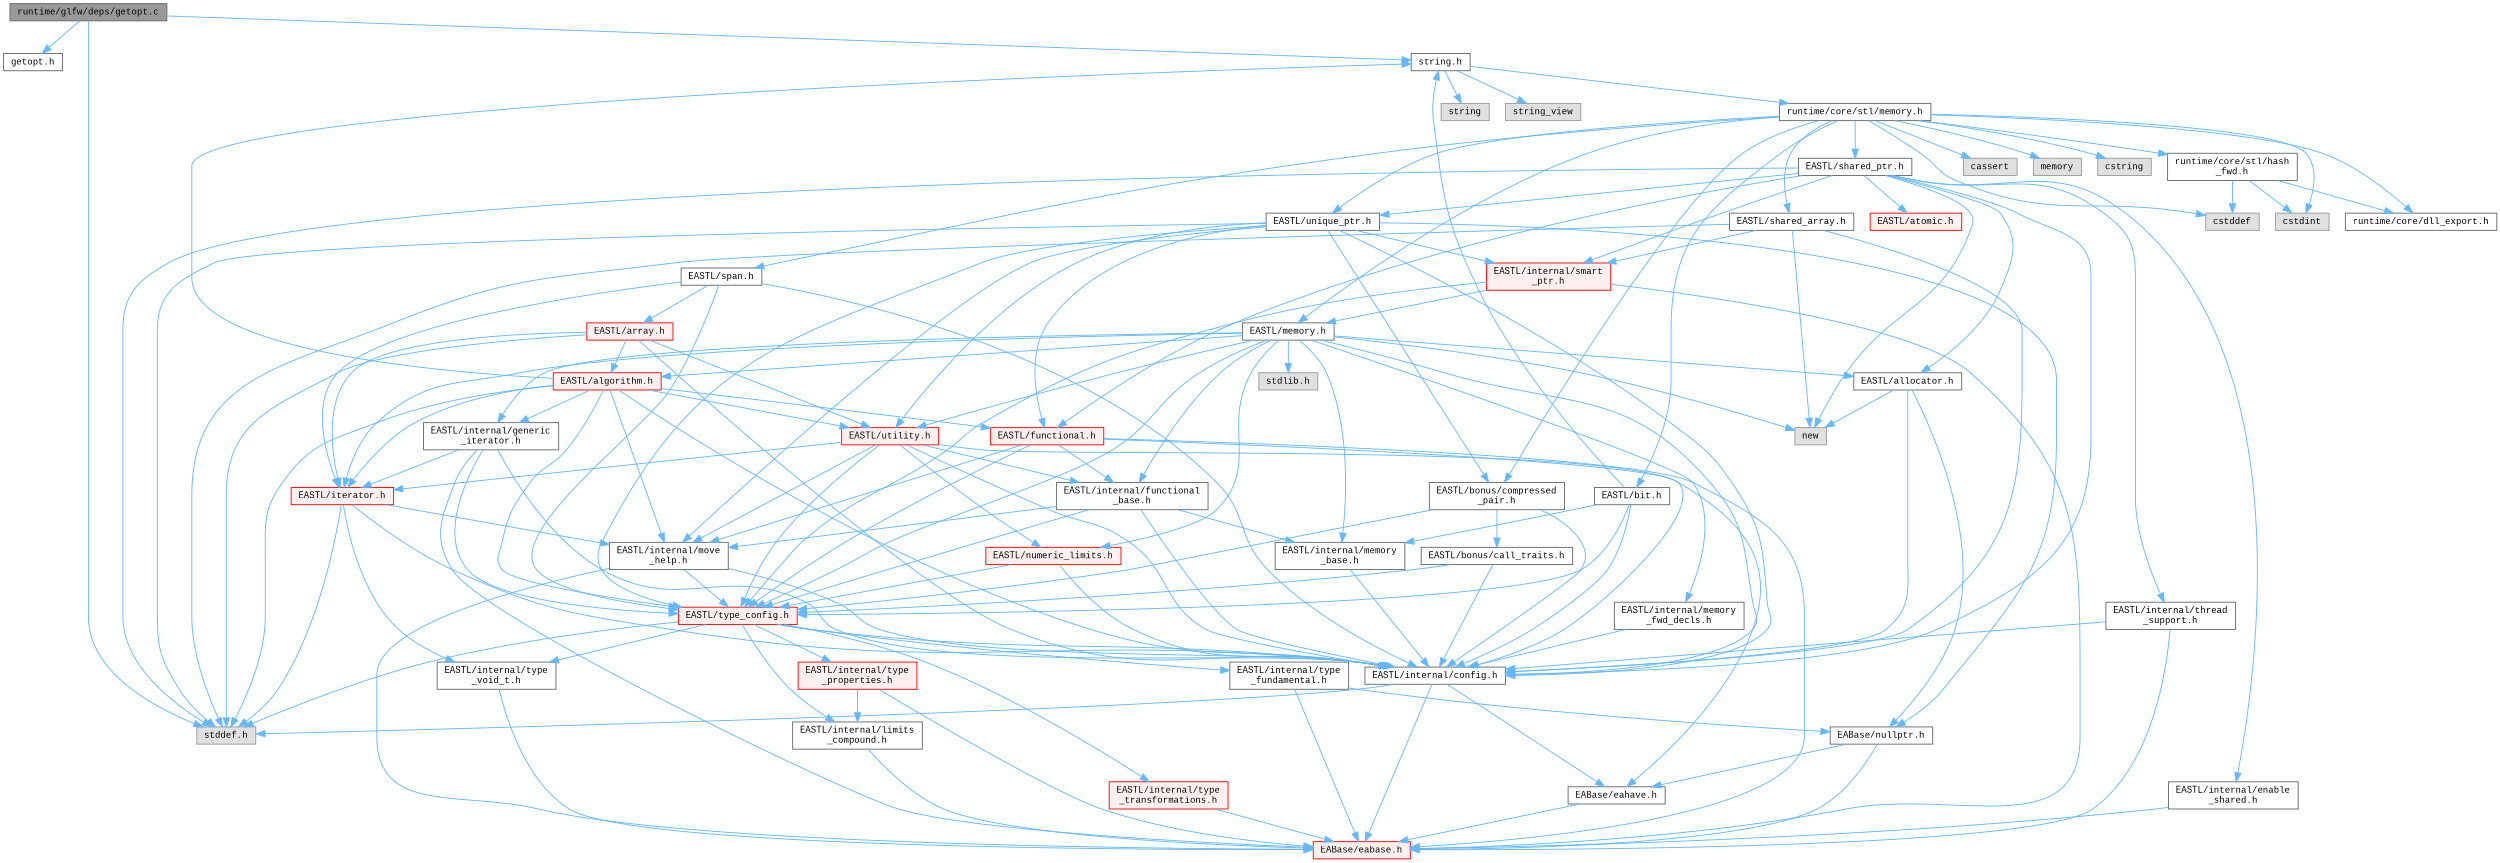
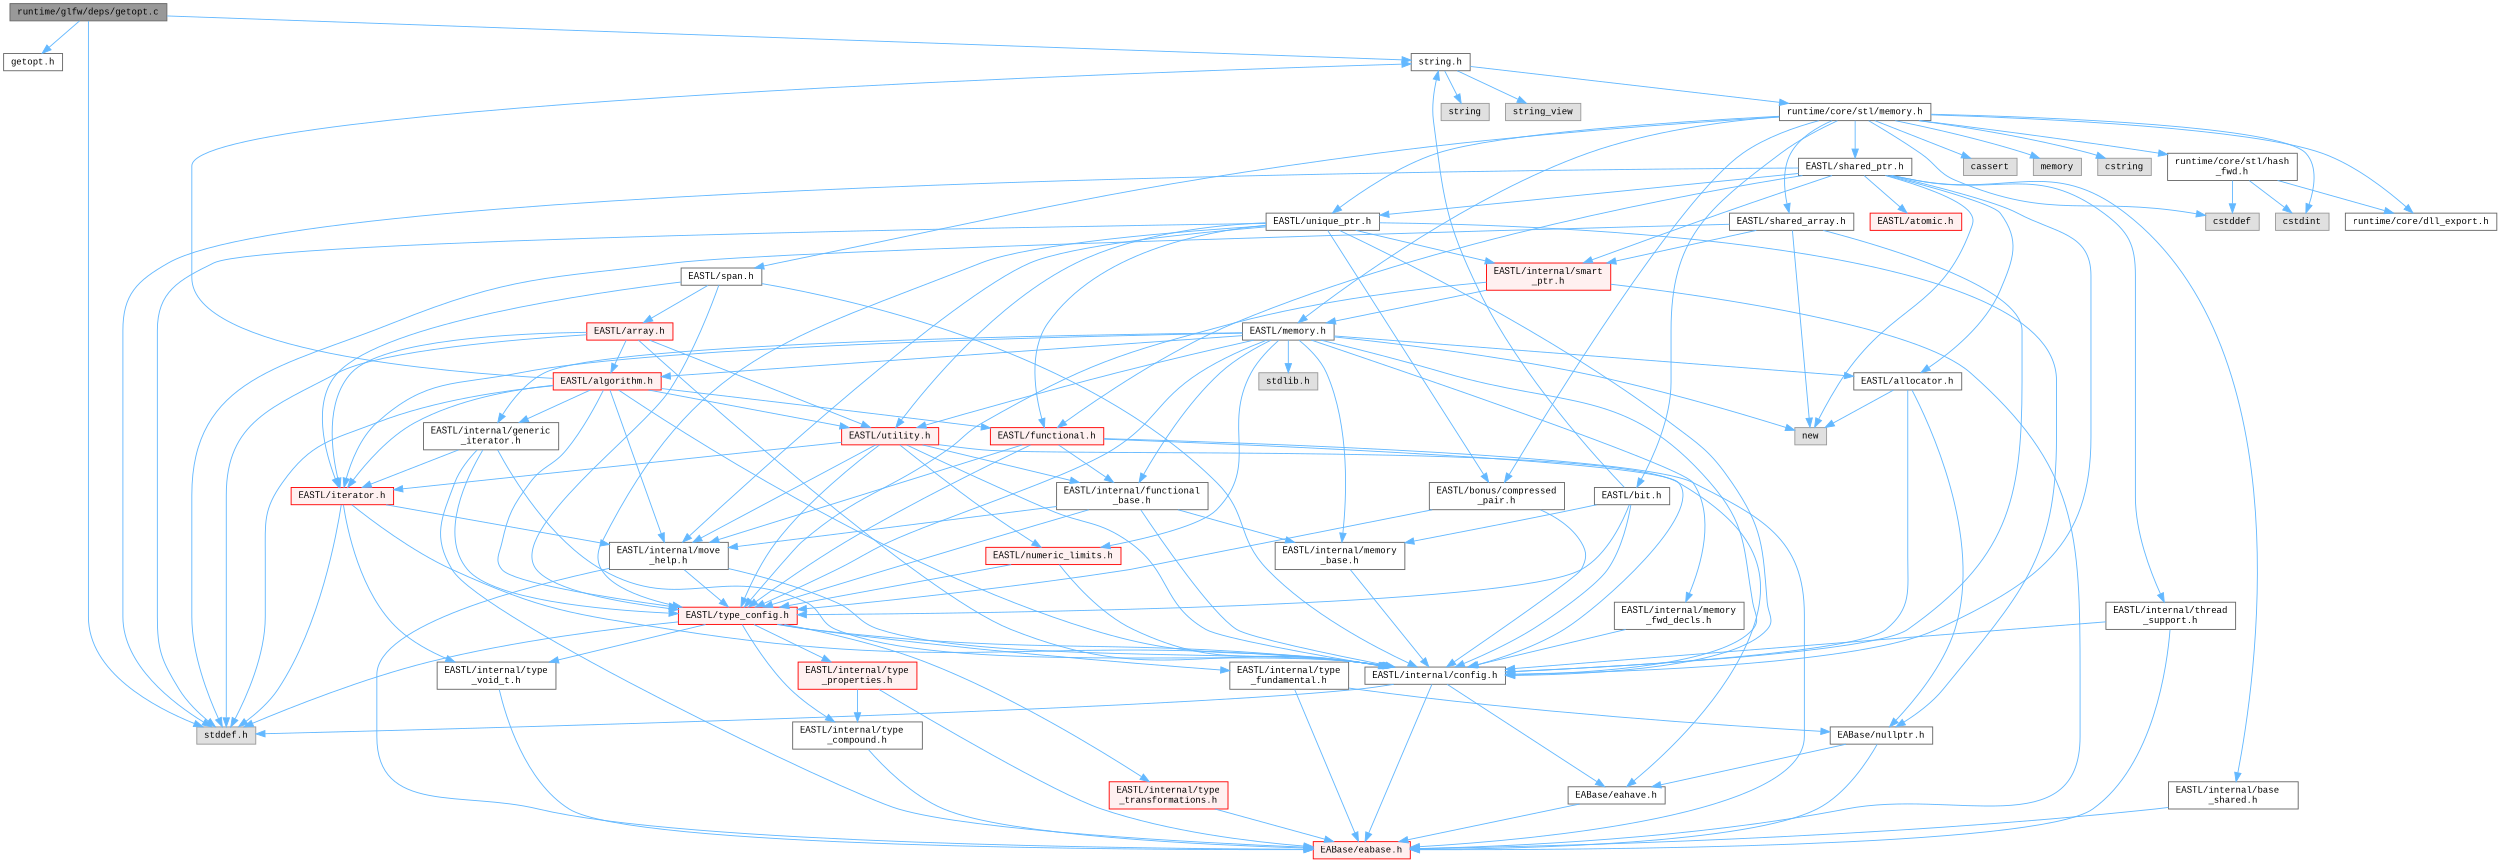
node "EASTL/bonus/call_traits.h": removed
node "EASTL/internal/limits _compound.h": label "EASTL/internal/limits _compound.h" -> "EASTL/internal/type _compound.h"
node "EASTL/internal/enable _shared.h": label "EASTL/internal/enable _shared.h" -> "EASTL/internal/base _shared.h"
